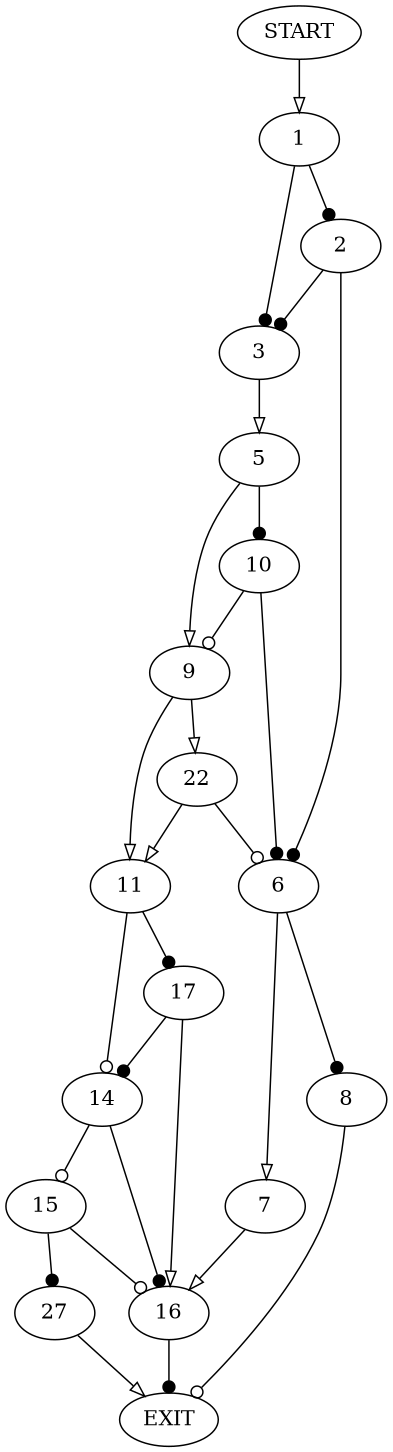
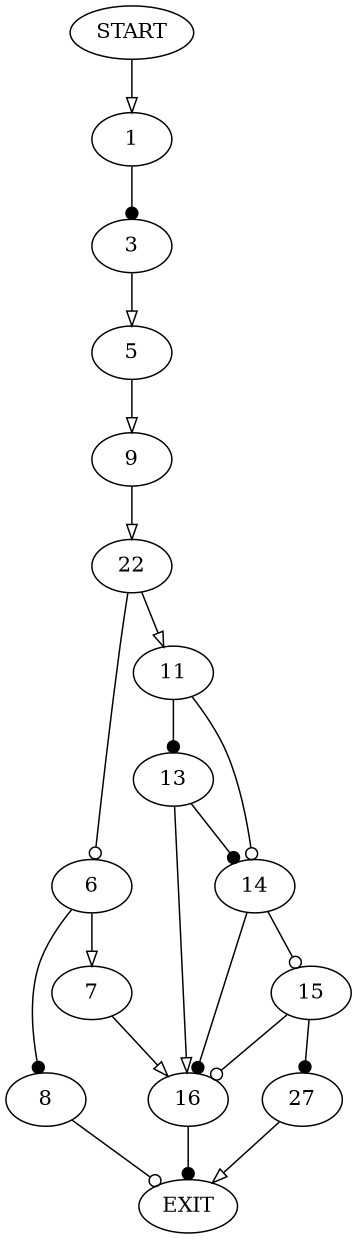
node "2": removed
node "10": removed
edge "9" -> "11": removed
node "17": label "17" -> "13"
